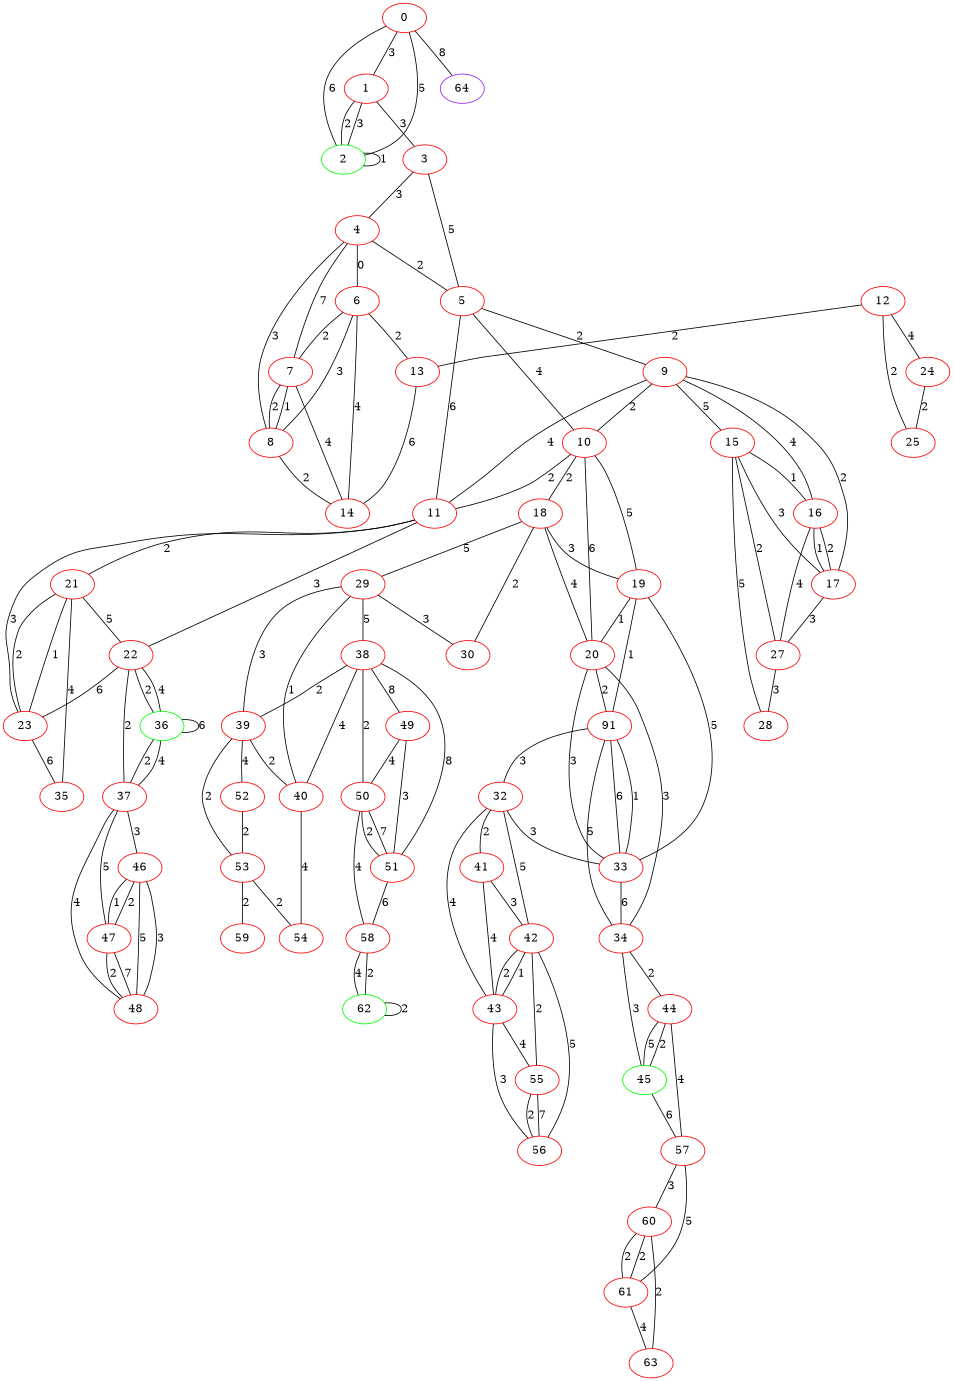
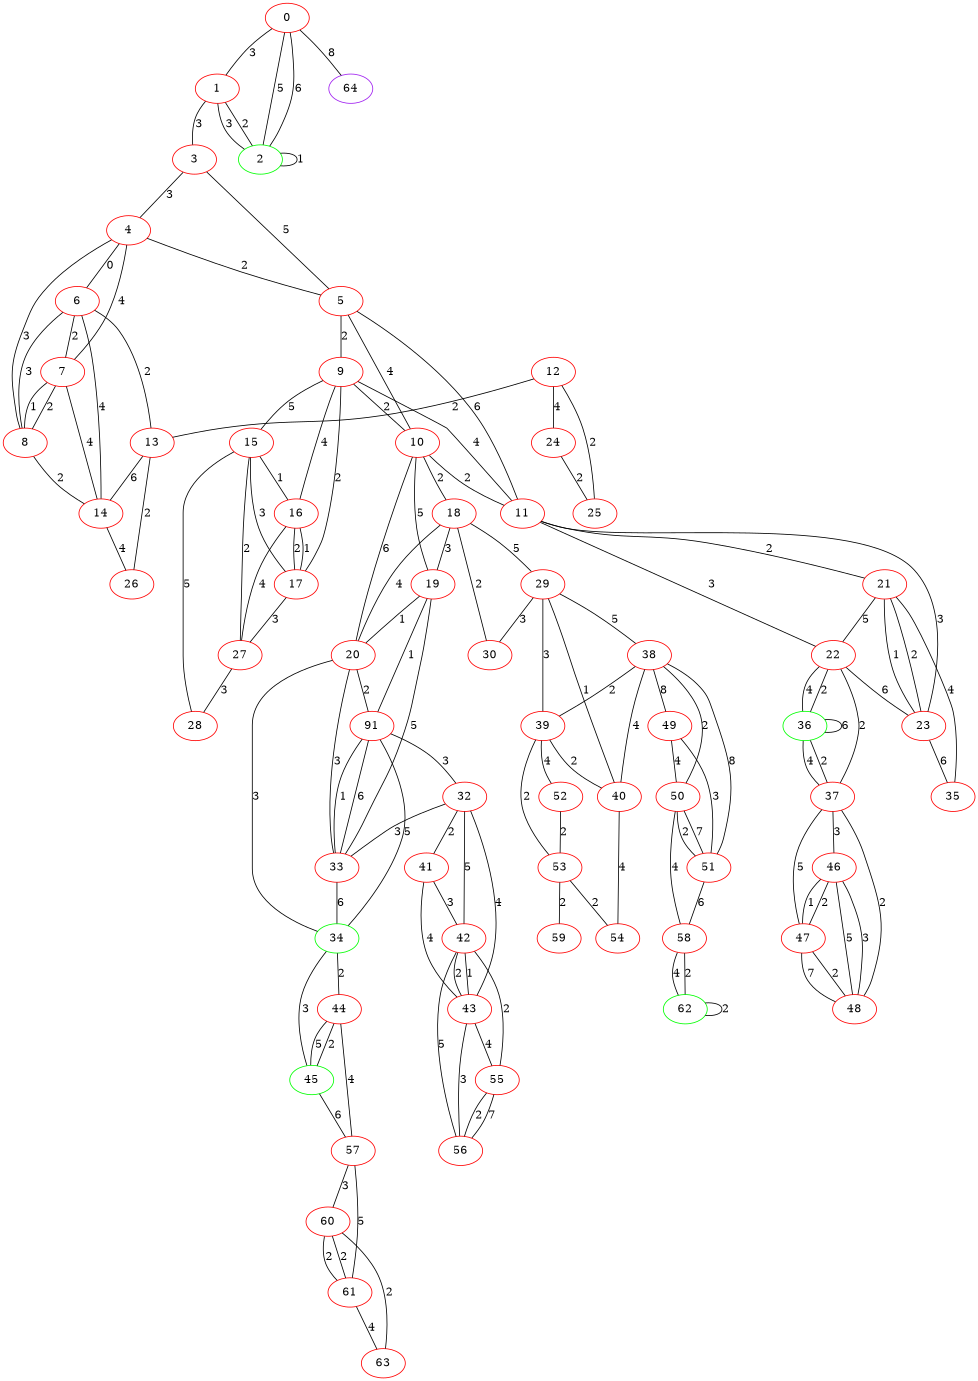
edge "4" -- "7": label "7" -> "4"
node "26": added
edge "37" -- "48": label "4" -> "2"
node "34": color red -> green
